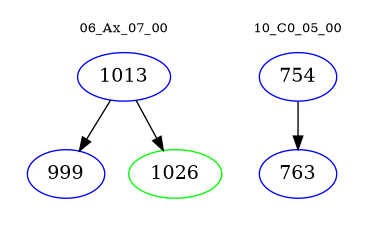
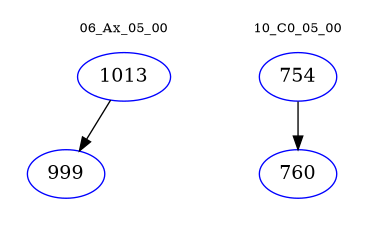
cluster "06_Ax_07_00": label "06_Ax_07_00" -> "06_Ax_05_00"
node "1026": removed
node "763": label "763" -> "760"
